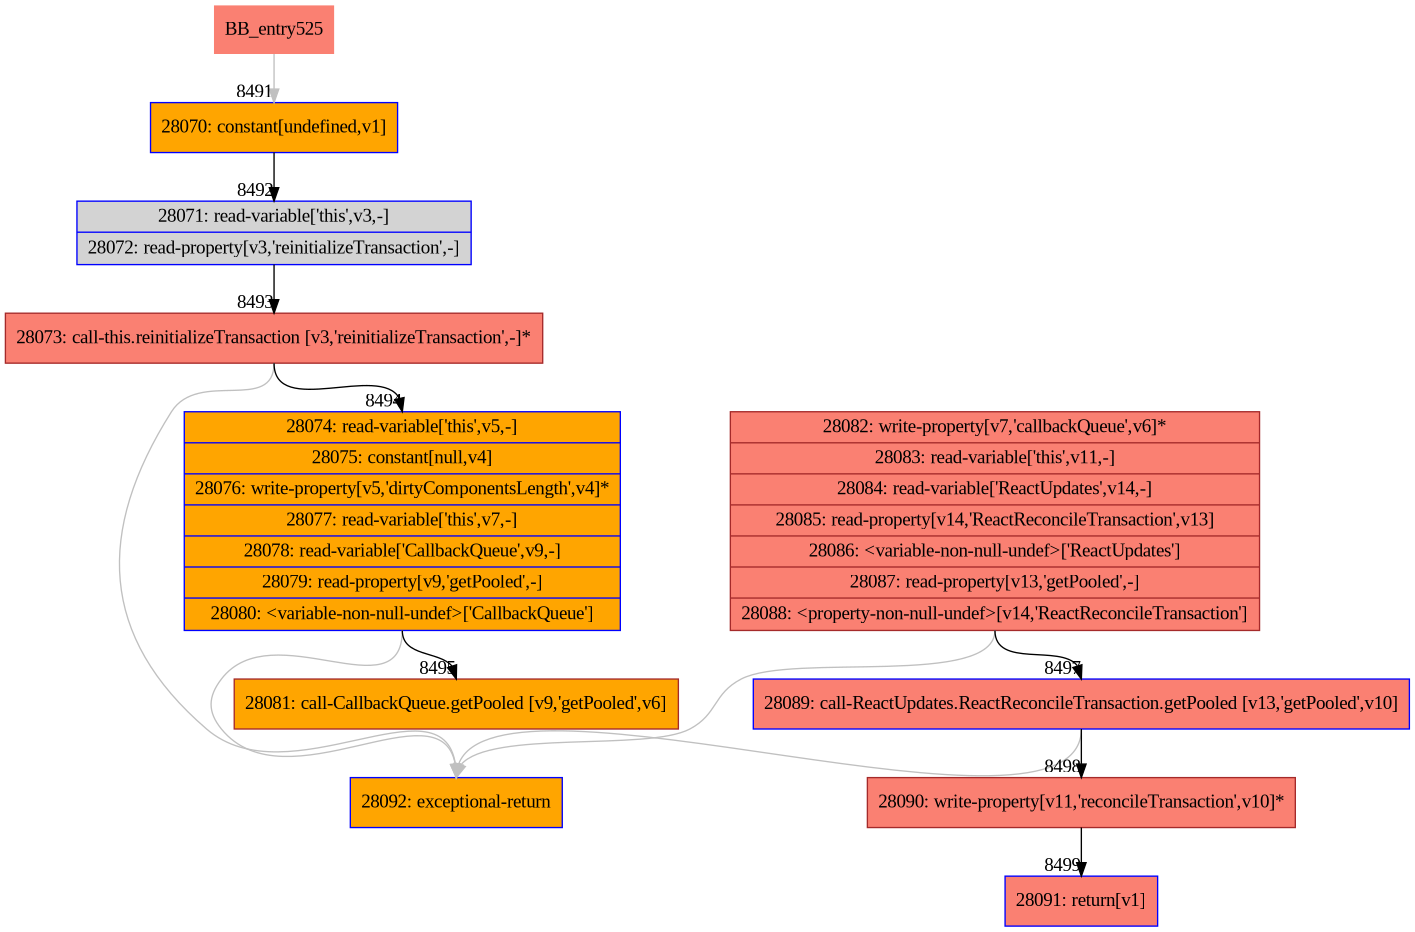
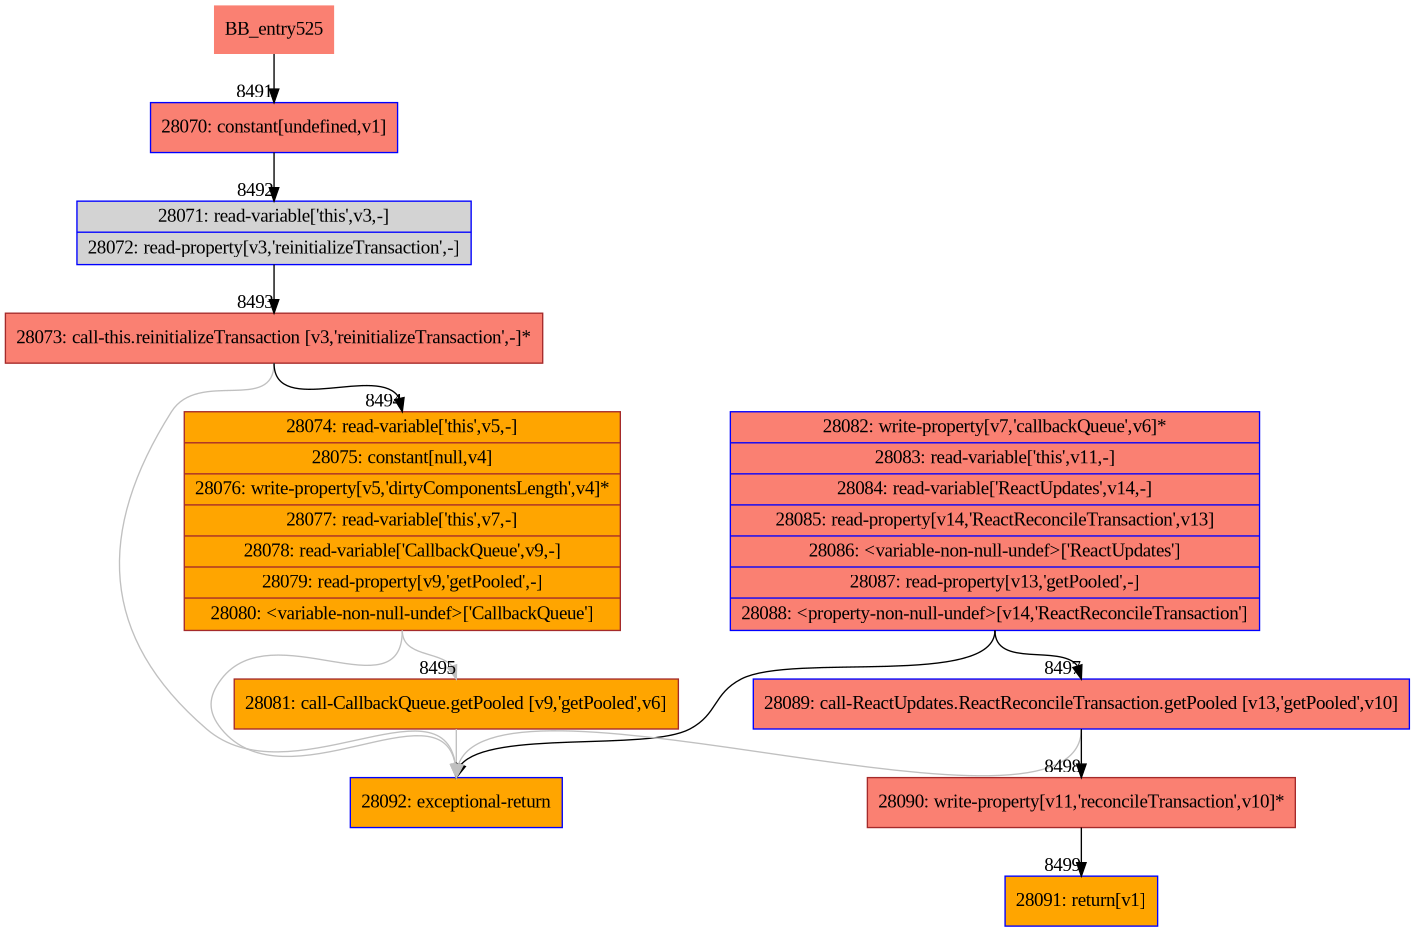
edge "BB_entry525" -> "28070: constant[undefined,v1]": color gray -> black
node "28070: constant[undefined,v1]": fillcolor orange -> salmon
node "28074: read-variable['this',v5,-]": color blue -> brown
node "28082: write-property[v7,'callbackQueue',v6]*": color brown -> blue
edge "28074: read-variable['this',v5,-]" -> "28081: call-CallbackQueue.getPooled [v9,'getPooled',v6]": color black -> gray
edge "28082: write-property[v7,'callbackQueue',v6]*" -> "28092: exceptional-return": color gray -> black
edge "28081: call-CallbackQueue.getPooled [v9,'getPooled',v6]" -> "28092: exceptional-return": added
node "28091: return[v1]": fillcolor salmon -> orange
